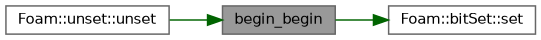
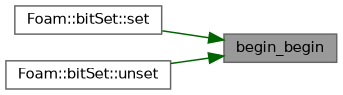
node "Foam::unset::unset": label "Foam::unset::unset" -> "Foam::bitSet::unset"
edge "begin_begin" -> "Foam::bitSet::set": reversed
